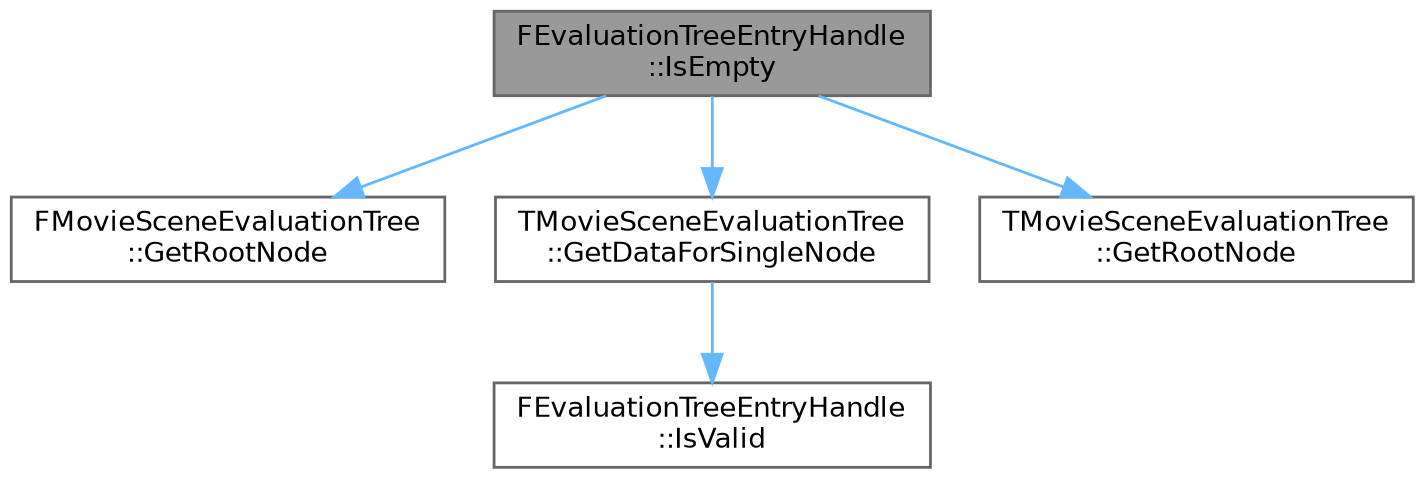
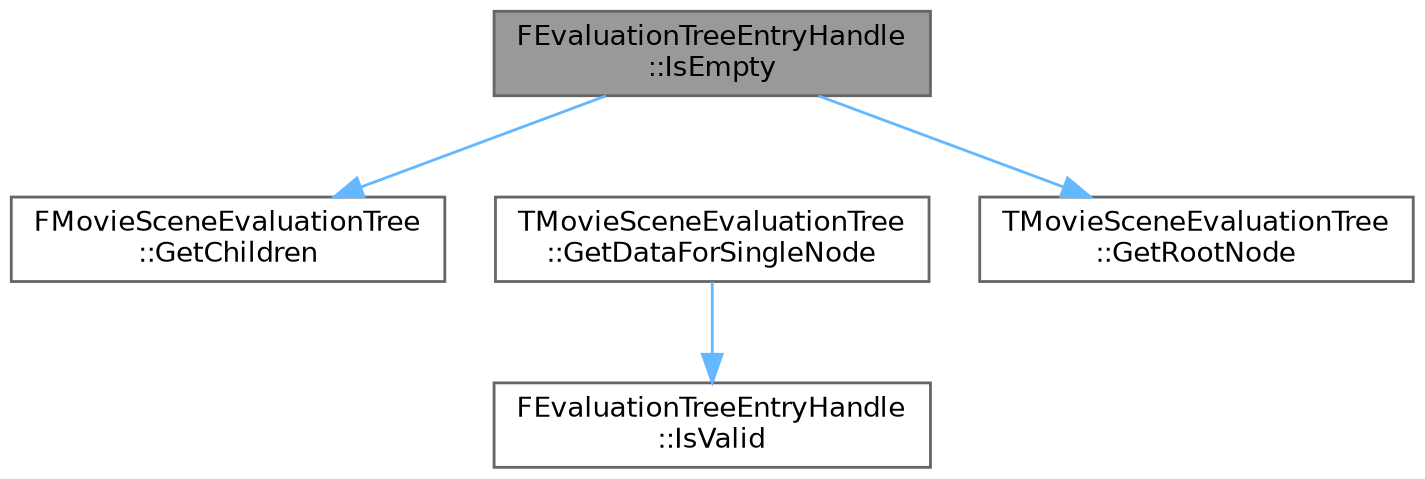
edge "FEvaluationTreeEntryHandle ::IsEmpty" -> "TMovieSceneEvaluationTree ::GetDataForSingleNode": removed
node "FMovieSceneEvaluationTree ::GetRootNode": label "FMovieSceneEvaluationTree ::GetRootNode" -> "FMovieSceneEvaluationTree ::GetChildren"
